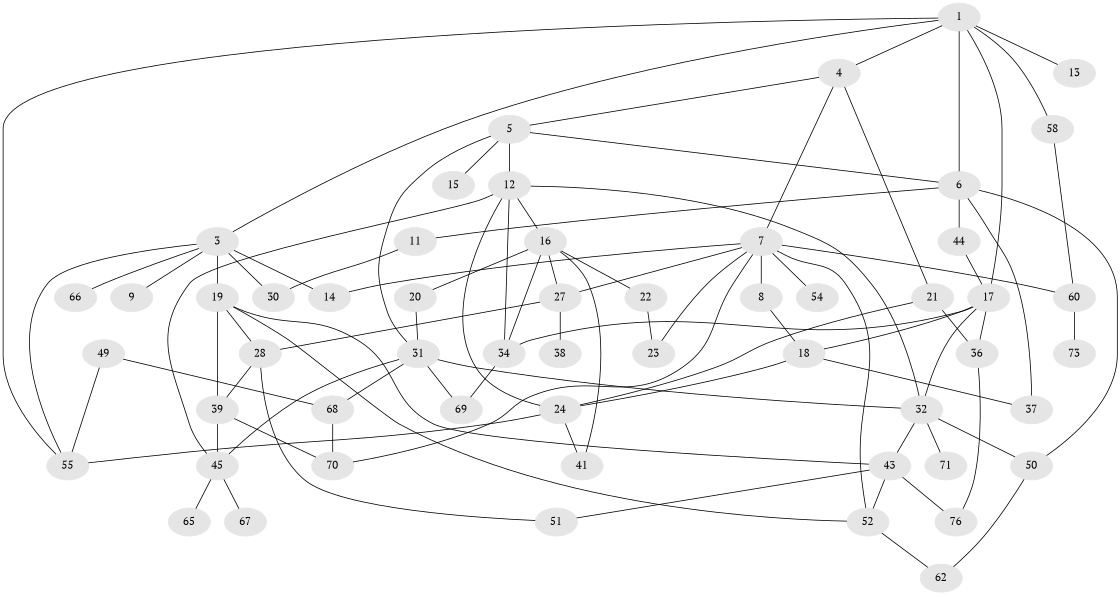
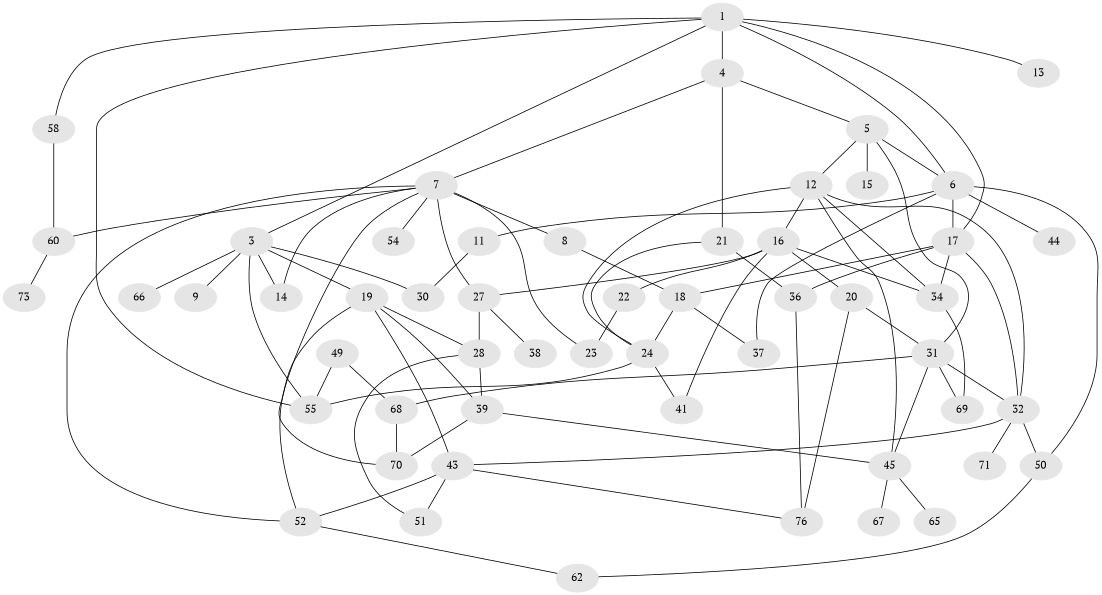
edge "44" -- "17": now "6" -- "17"
edge "20" -- "76": added
